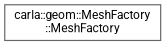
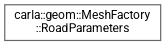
node "carla::geom::MeshFactory ::MeshFactory": label "carla::geom::MeshFactory ::MeshFactory" -> "carla::geom::MeshFactory ::RoadParameters"
